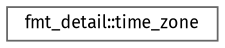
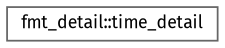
node "fmt_detail::time_zone": label "fmt_detail::time_zone" -> "fmt_detail::time_detail"
